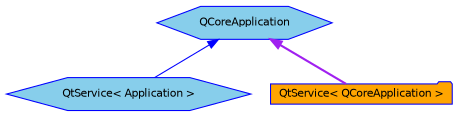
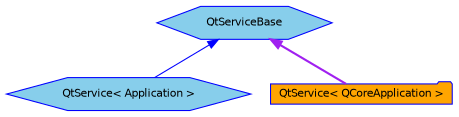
node "QCoreApplication": label "QCoreApplication" -> "QtServiceBase"
